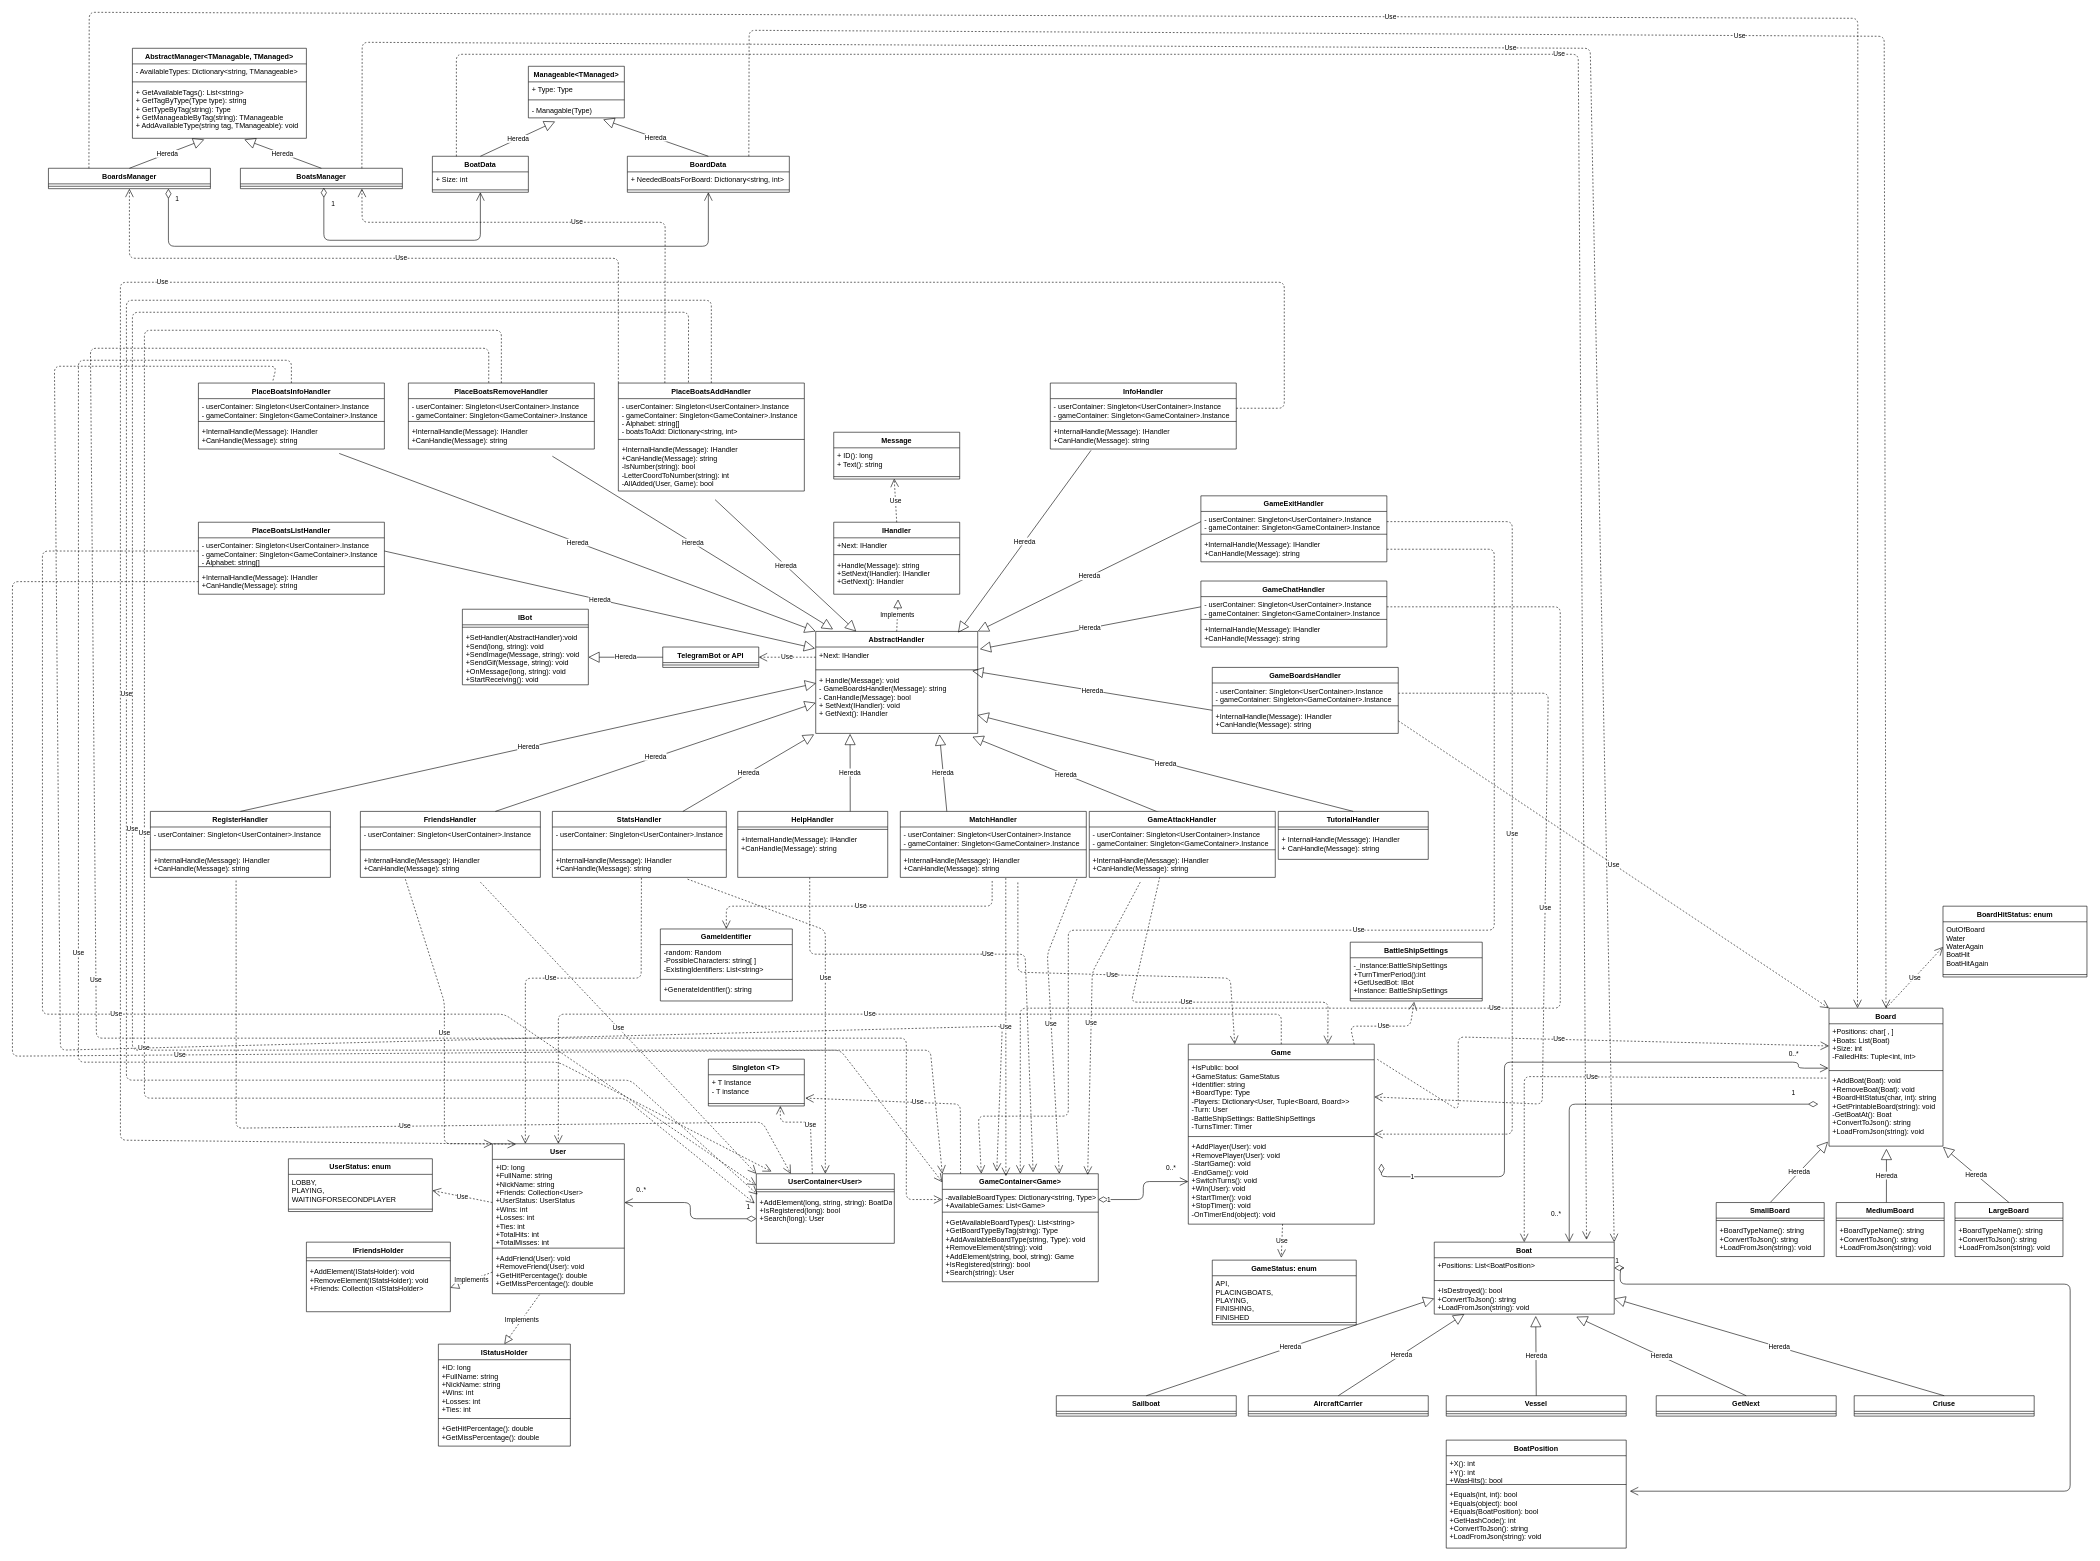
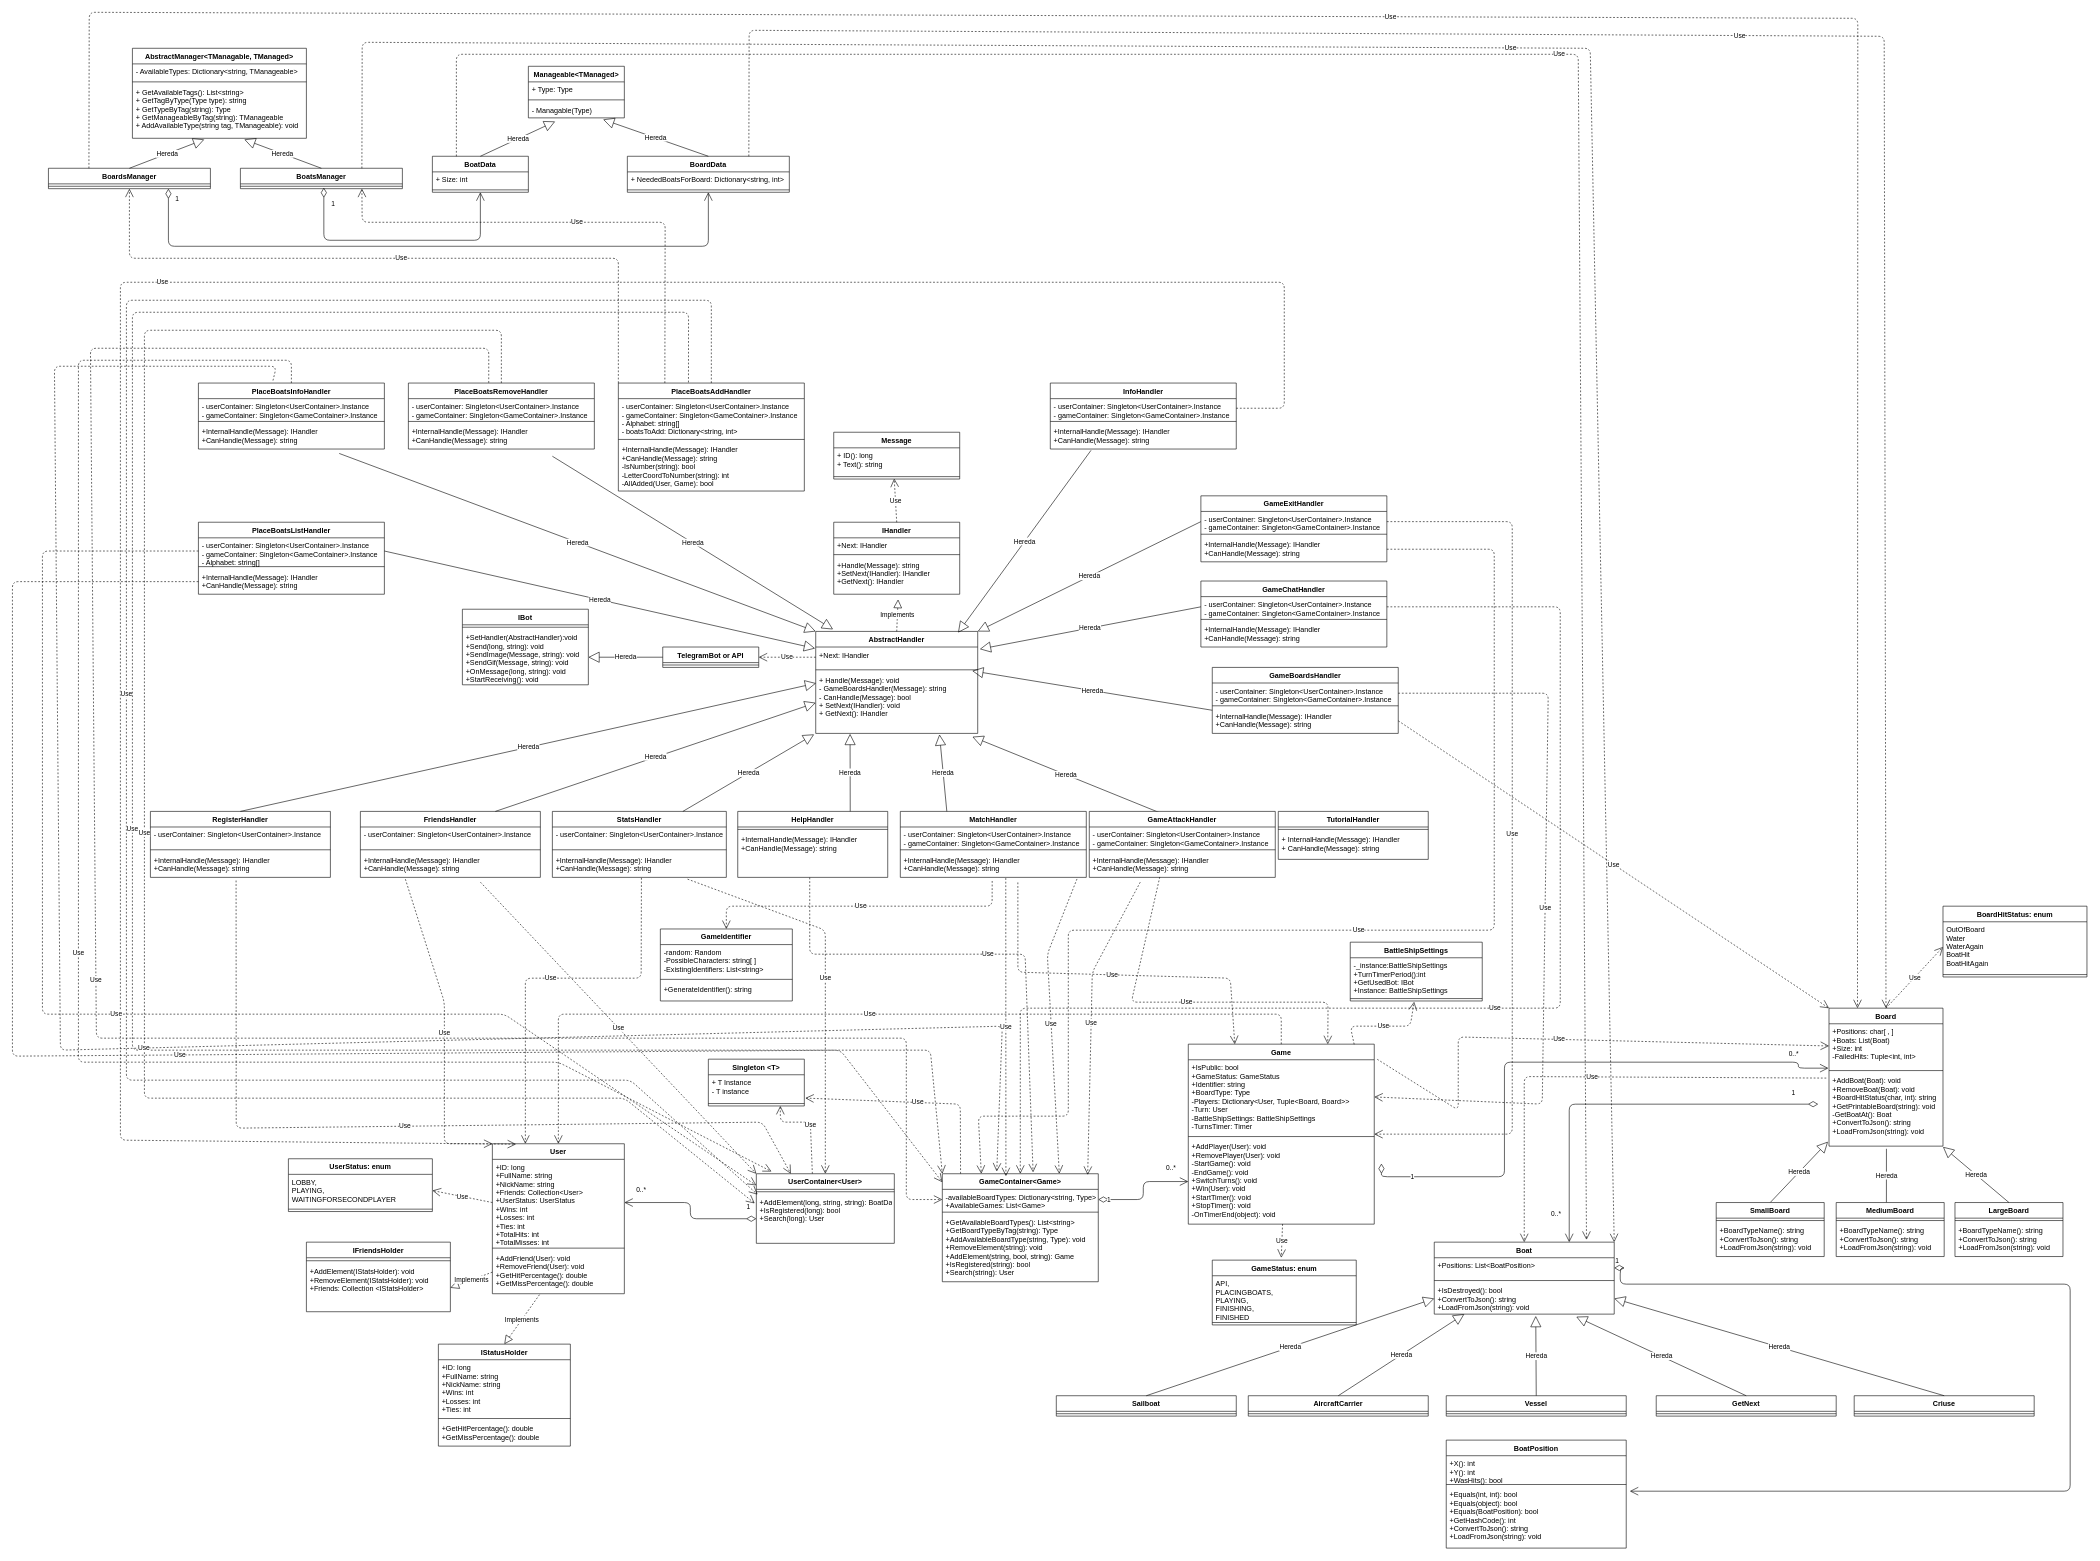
edge "+InternalHandle(Message): IHandler +CanHandle(Message): string -IsNumber(string): bool -LetterCoordToNumber(string): int -AllAdded(User, Game): bool" -> "AbstractHandler": removed, label "Hereda"
edge "TutorialHandler" -> "+ Handle(Message): void - GameBoardsHandler(Message): string - CanHandle(Message): bool + SetNext(IHandler): void + GetNext(): IHandler": removed, label "Hereda"
edge "MediumBoard" -> "+AddBoat(Boat): void +RemoveBoat(Boat): void +BoardHitStatus(char, int): string +GetPrintableBoard(string): void -GetBoatAt(): Boat +ConvertToJson(): string +LoadFromJson(string): void": arrowhead block -> none
